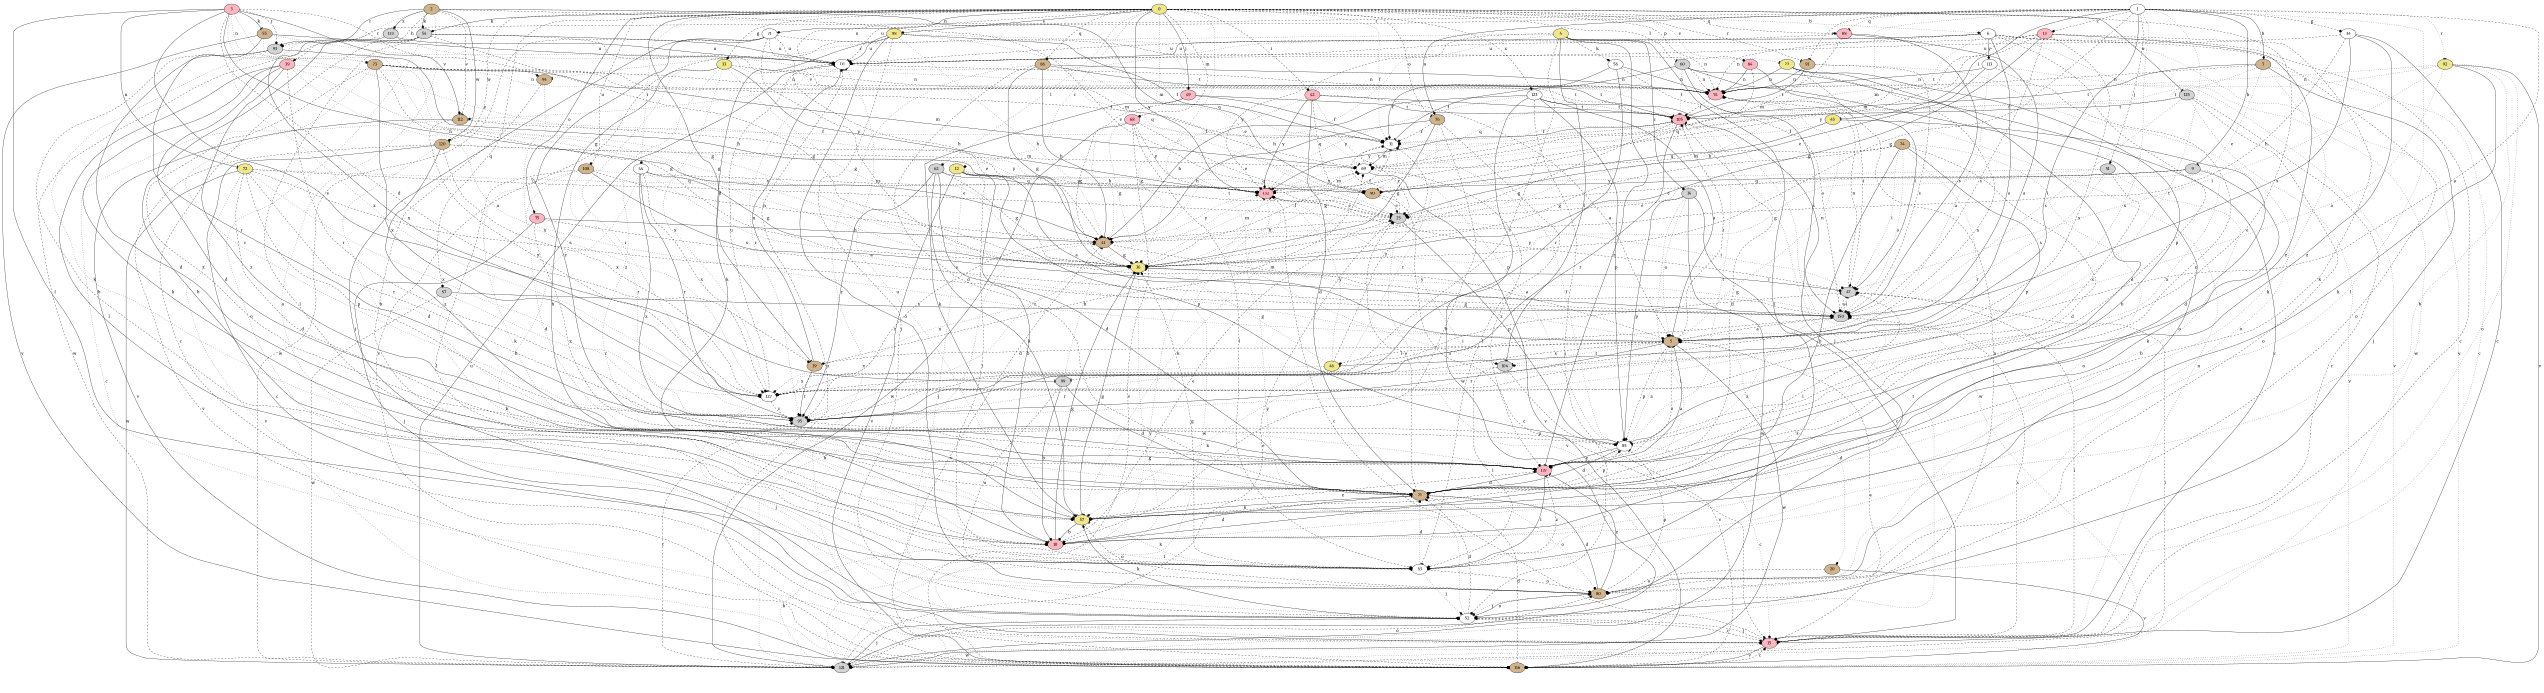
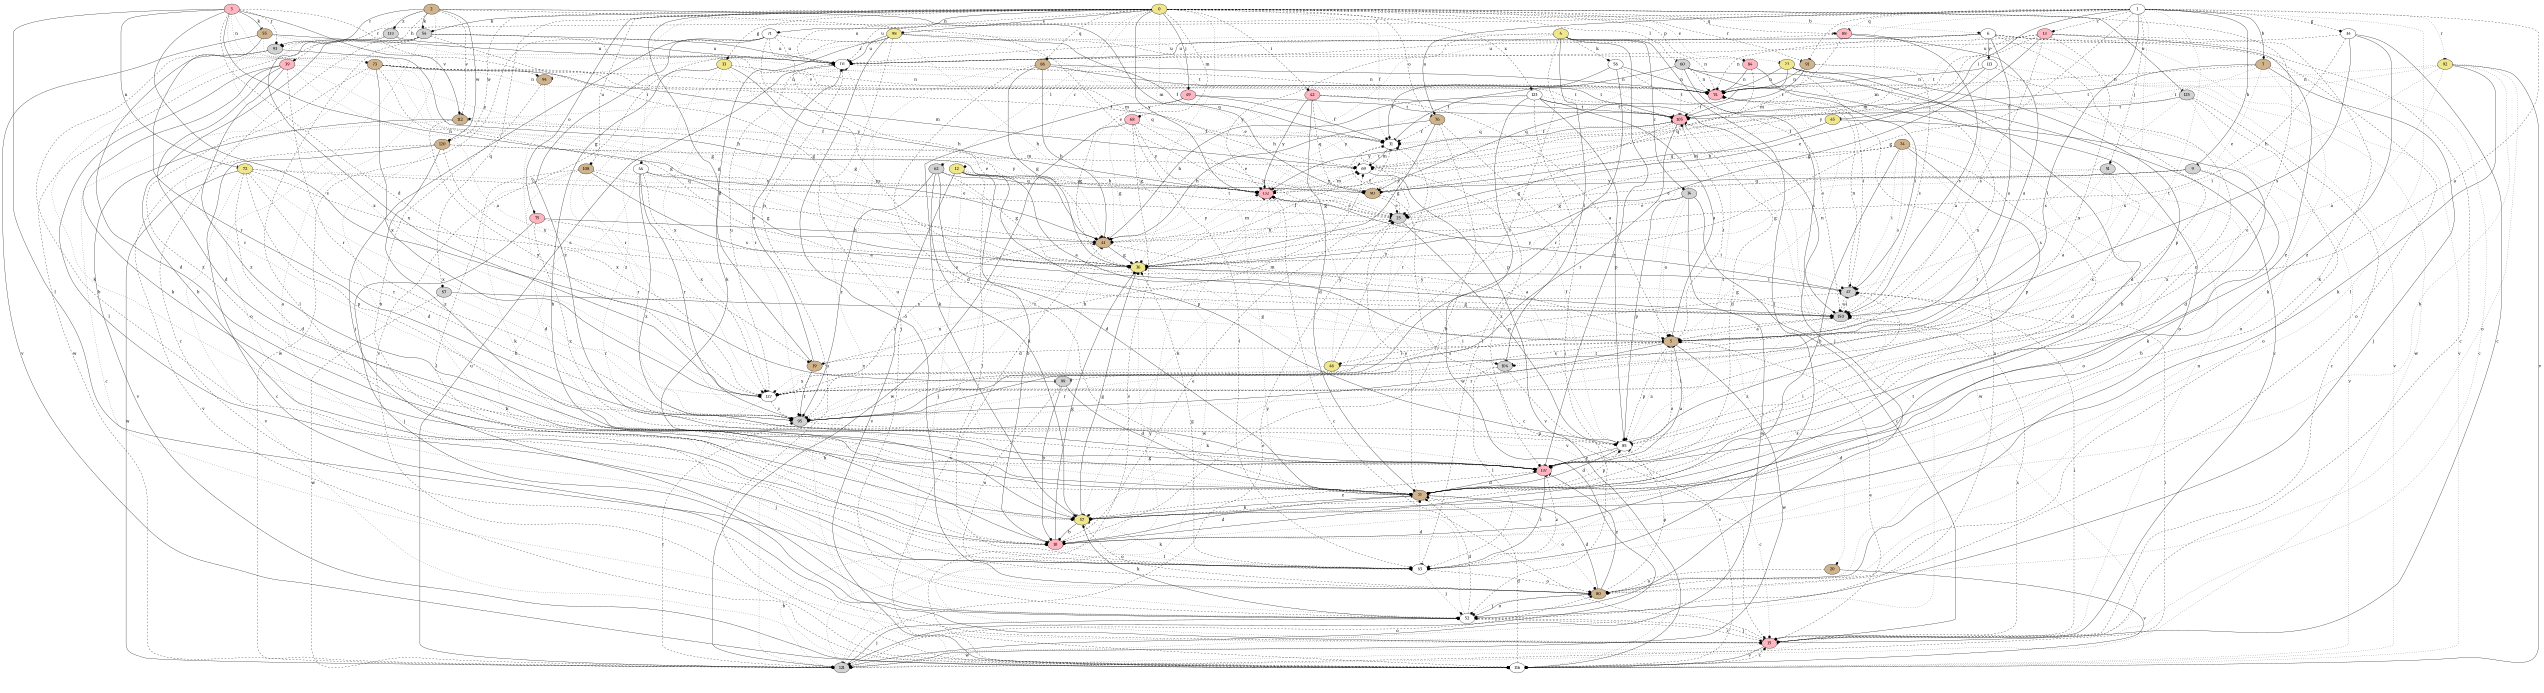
edge "22" -> "90": added, label "q"
edge "47" -> "132": style dashed -> solid
edge "51" -> "5": added, label "a"
node "116": fillcolor tan -> white
